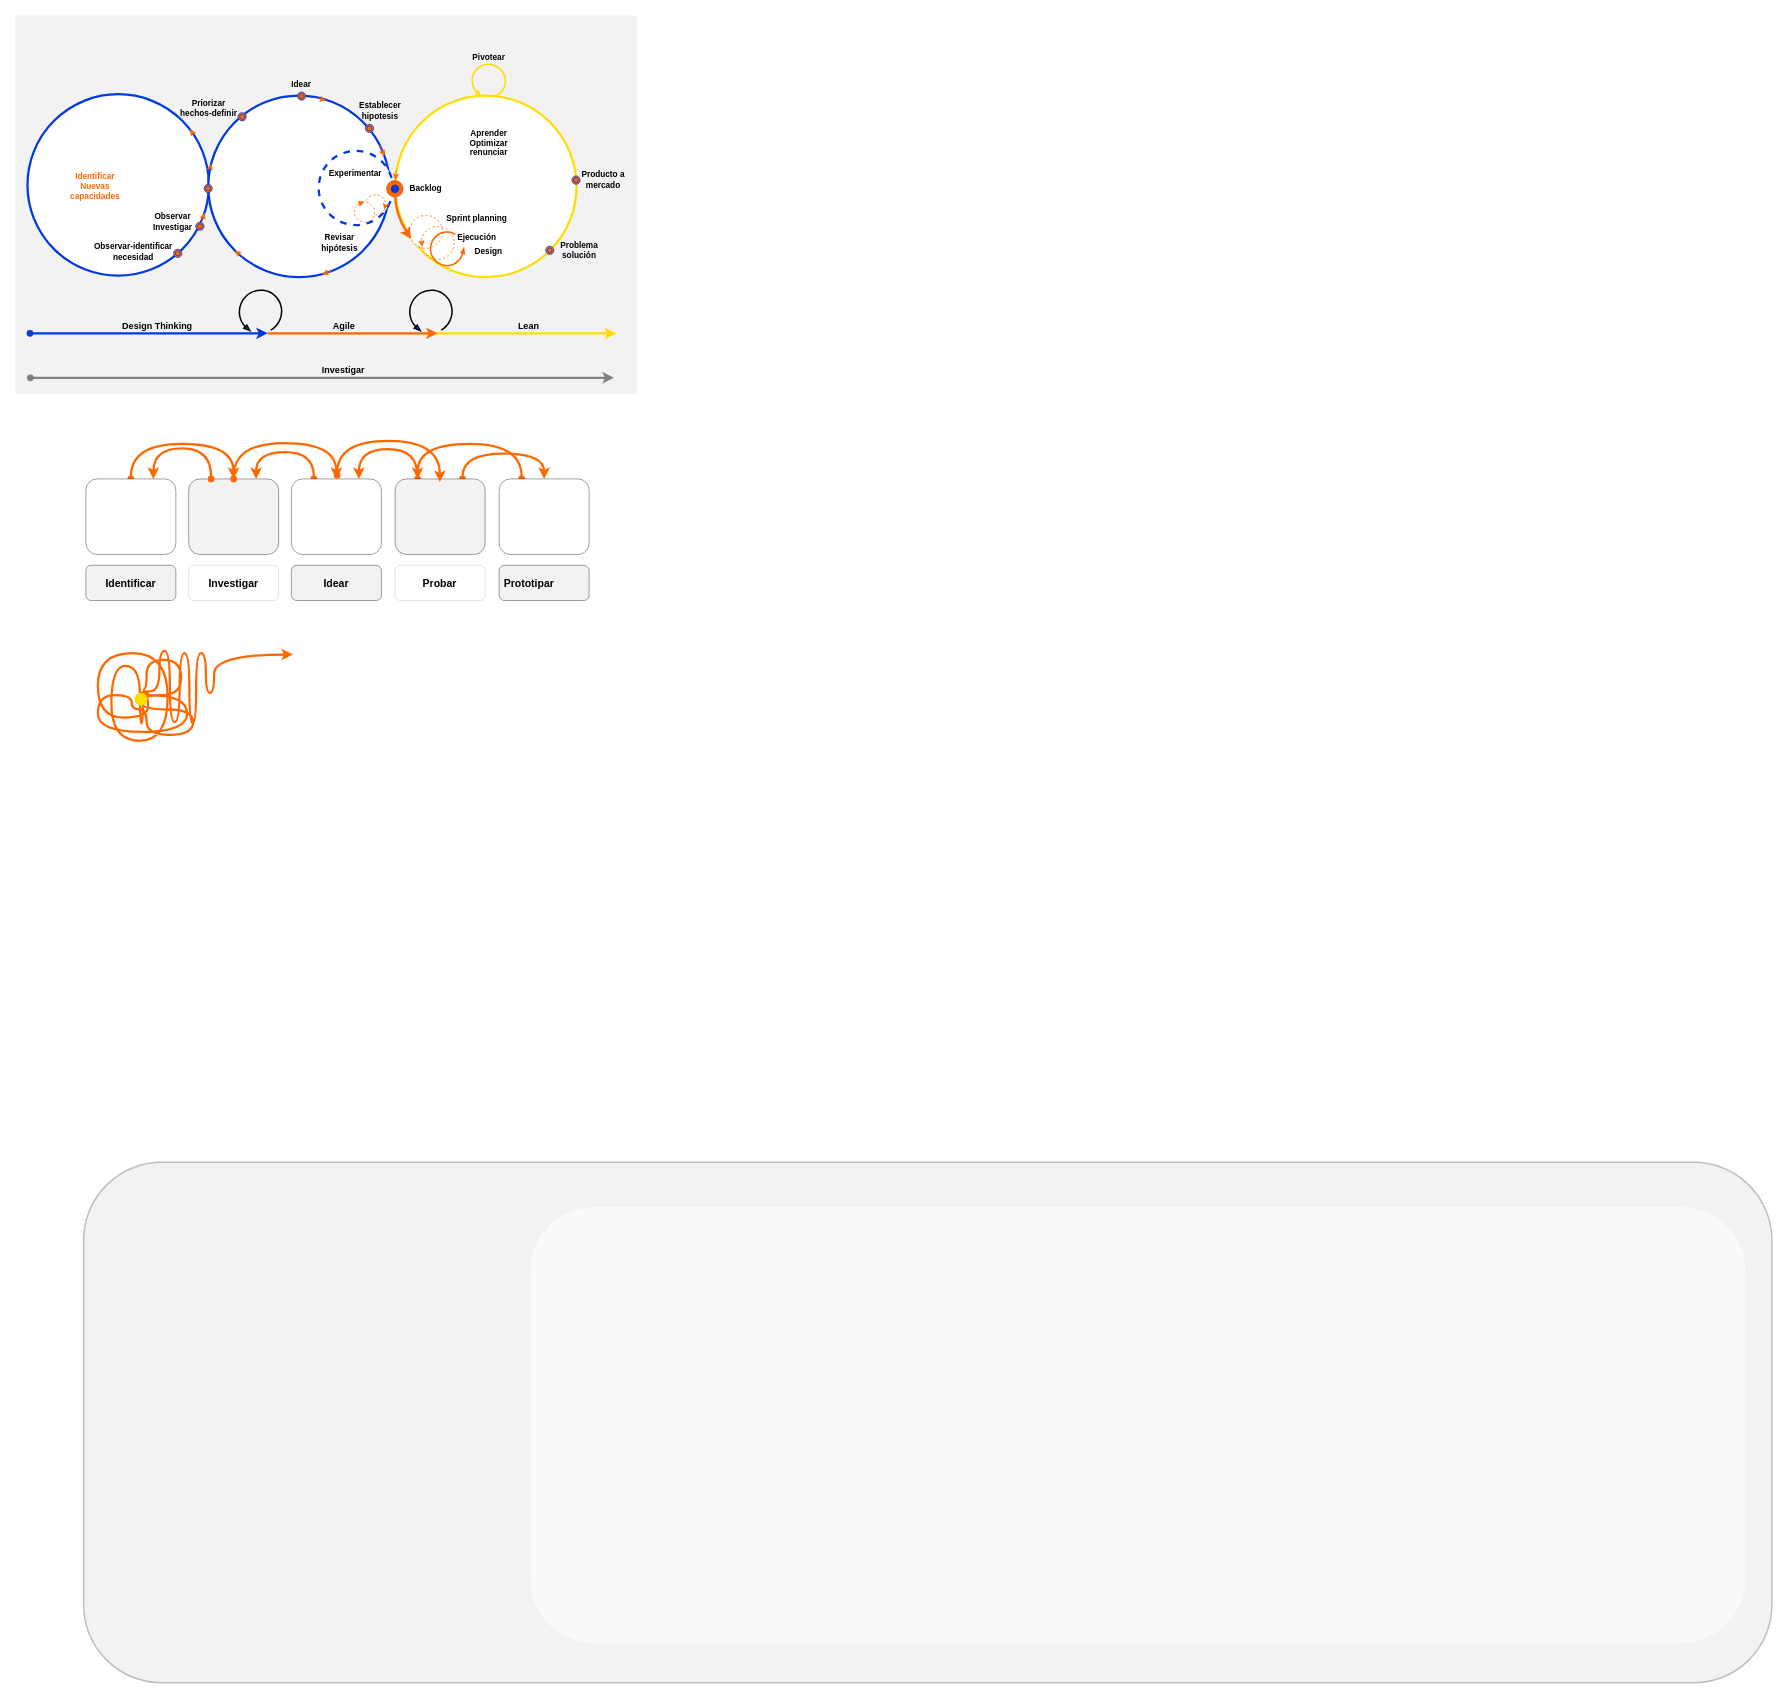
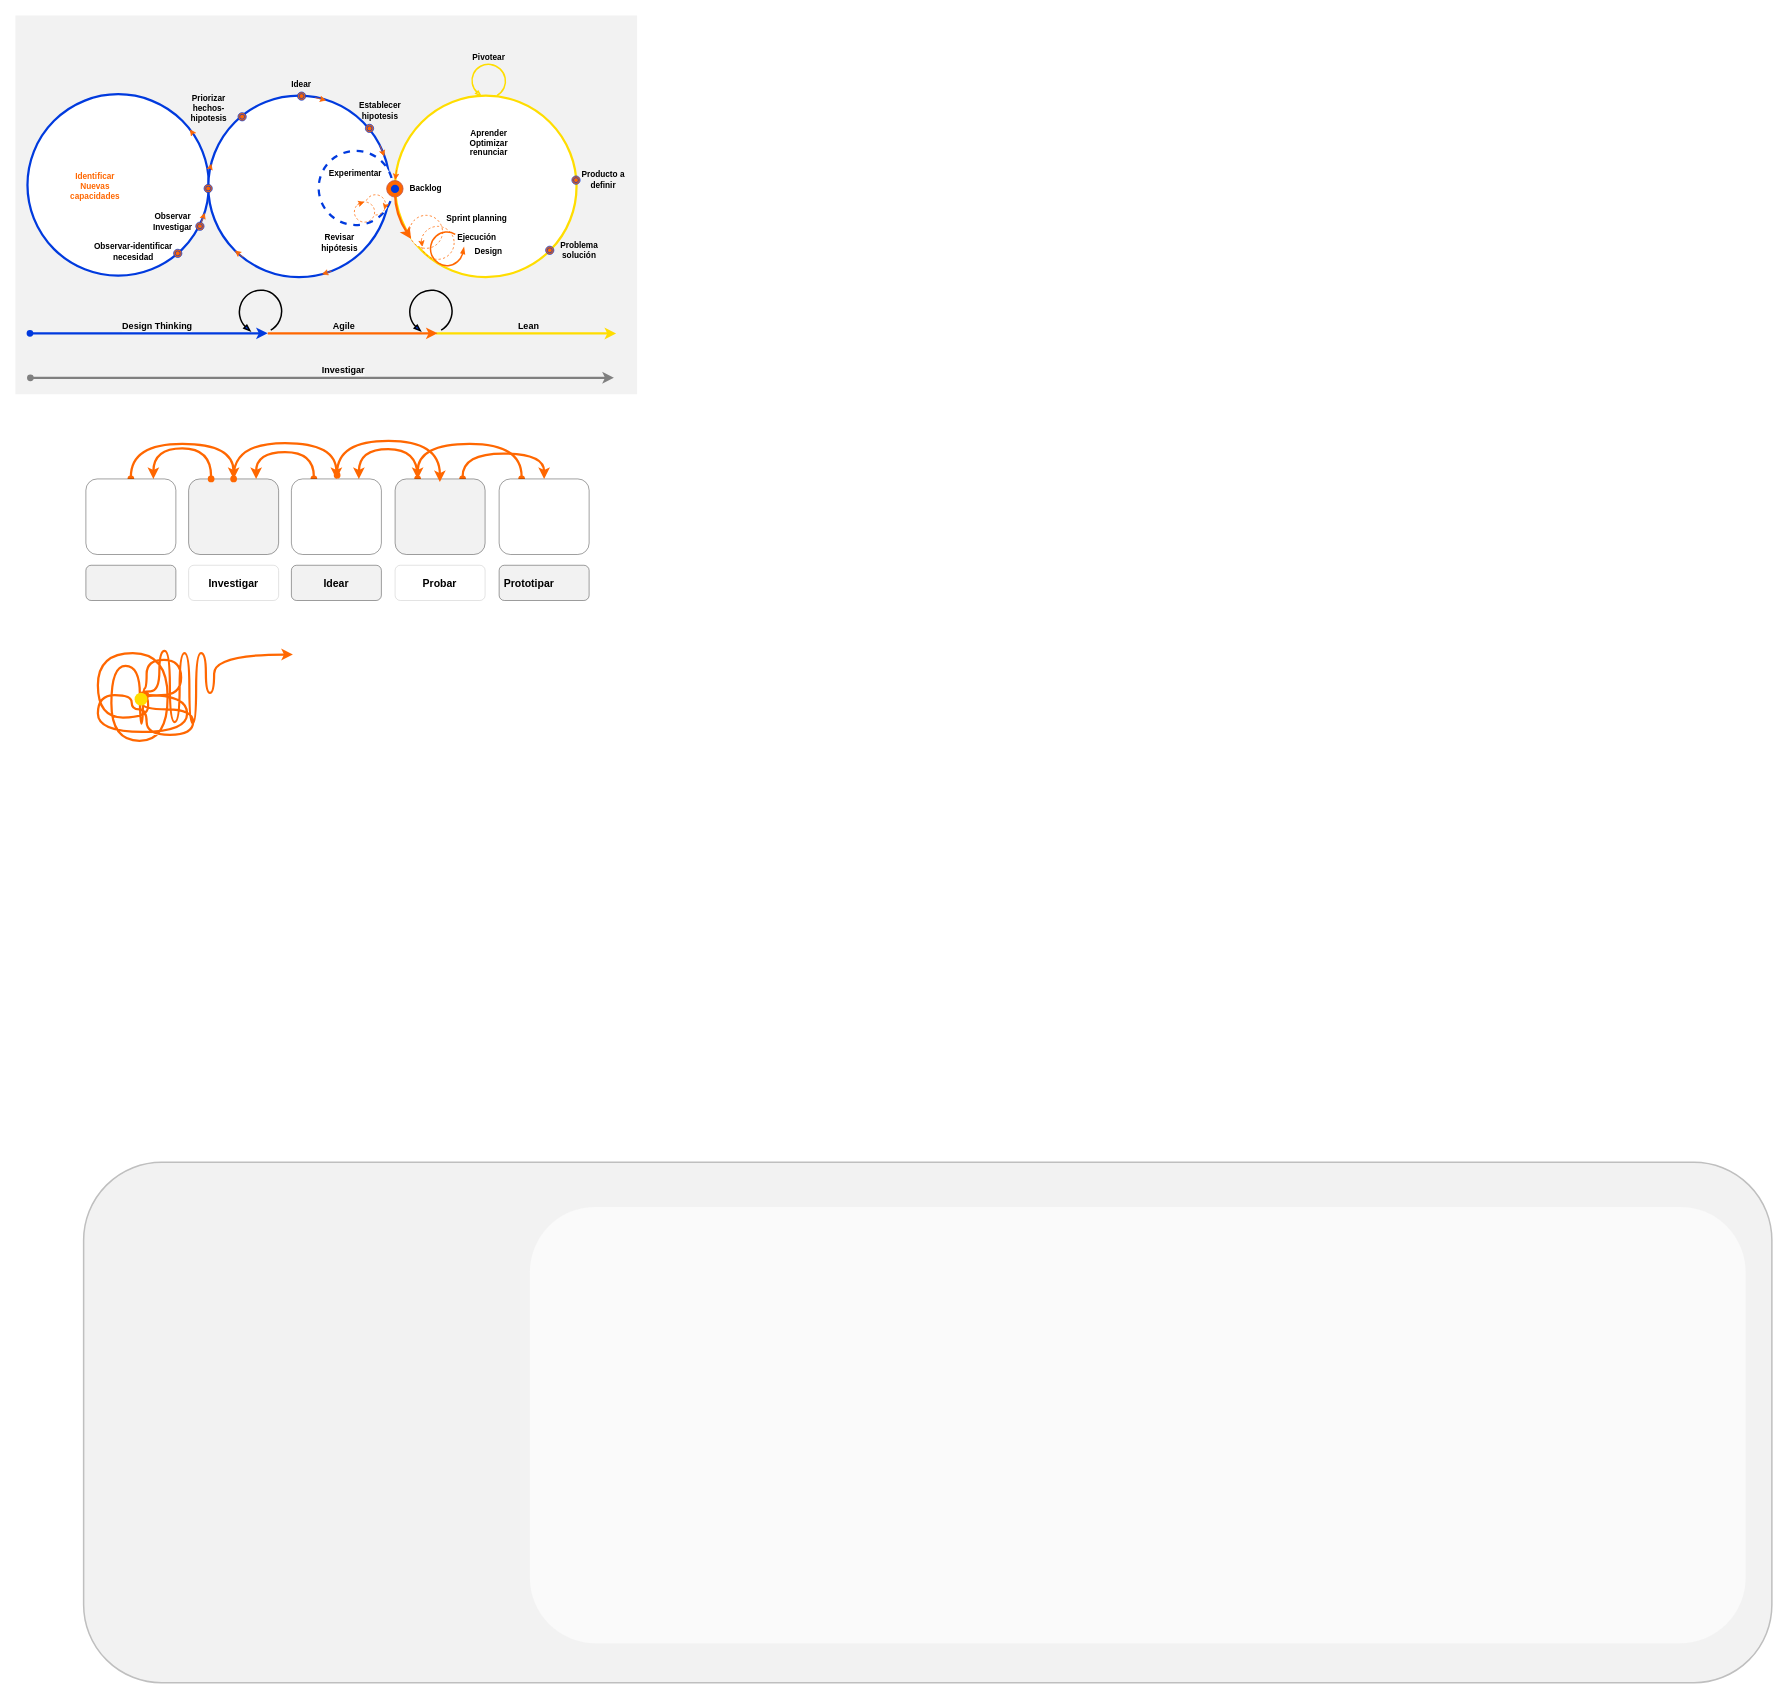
node "Priorizar hechos-definir": label "Priorizar hechos-definir" -> "Priorizar hechos-hipotesis"
node "Producto a mercado": label "Producto a mercado" -> "Producto a definir"
node "Identificar": removed
